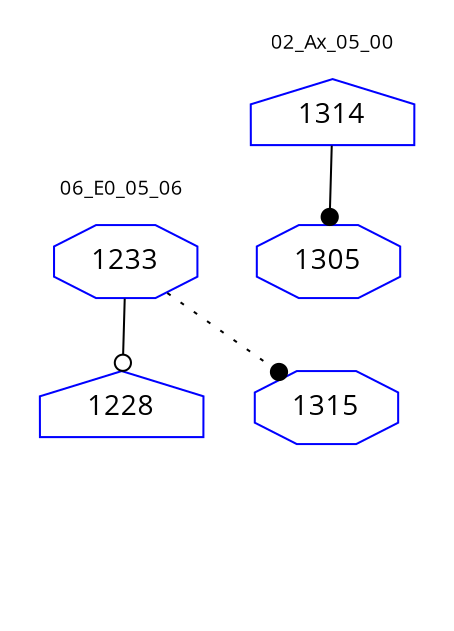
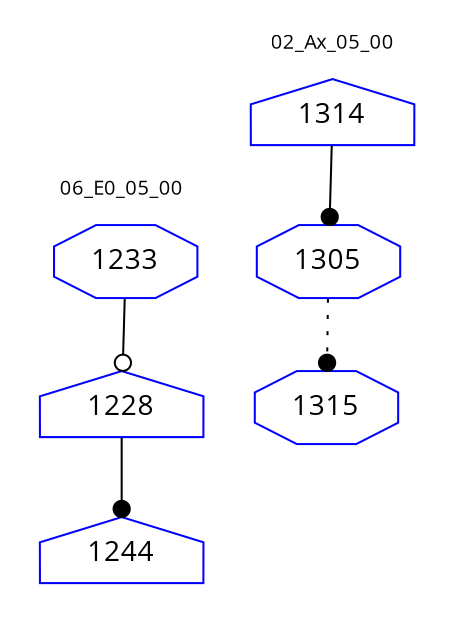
cluster "06_E0_05_06": label "06_E0_05_06" -> "06_E0_05_00"
edge "1233" -> "1315": now "1305" -> "1315"
node "1244": added
